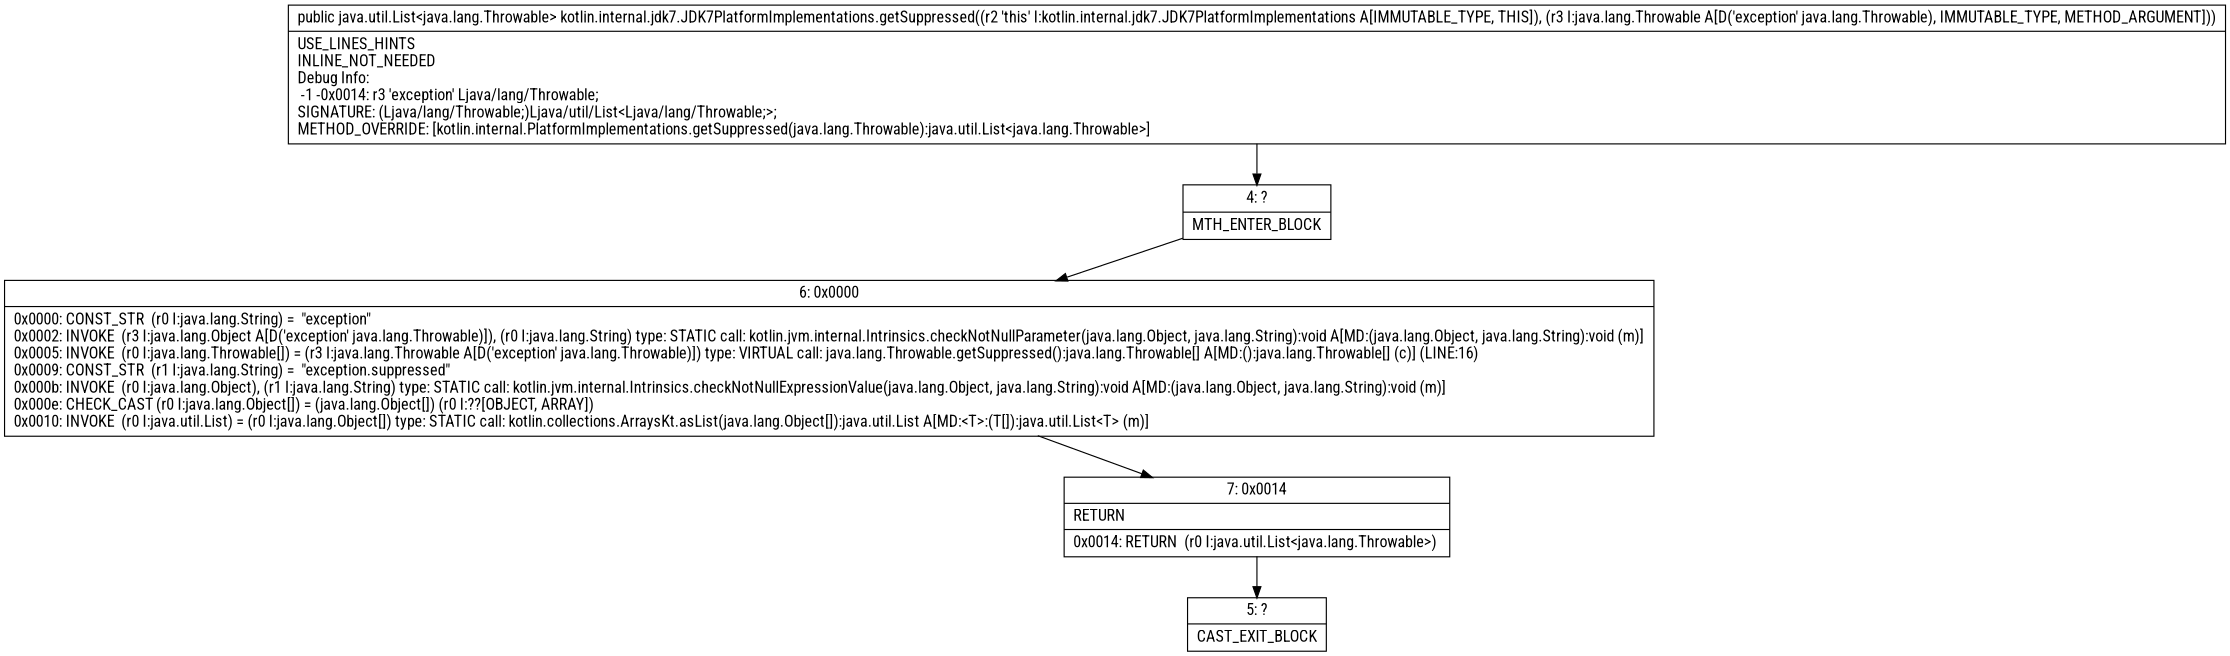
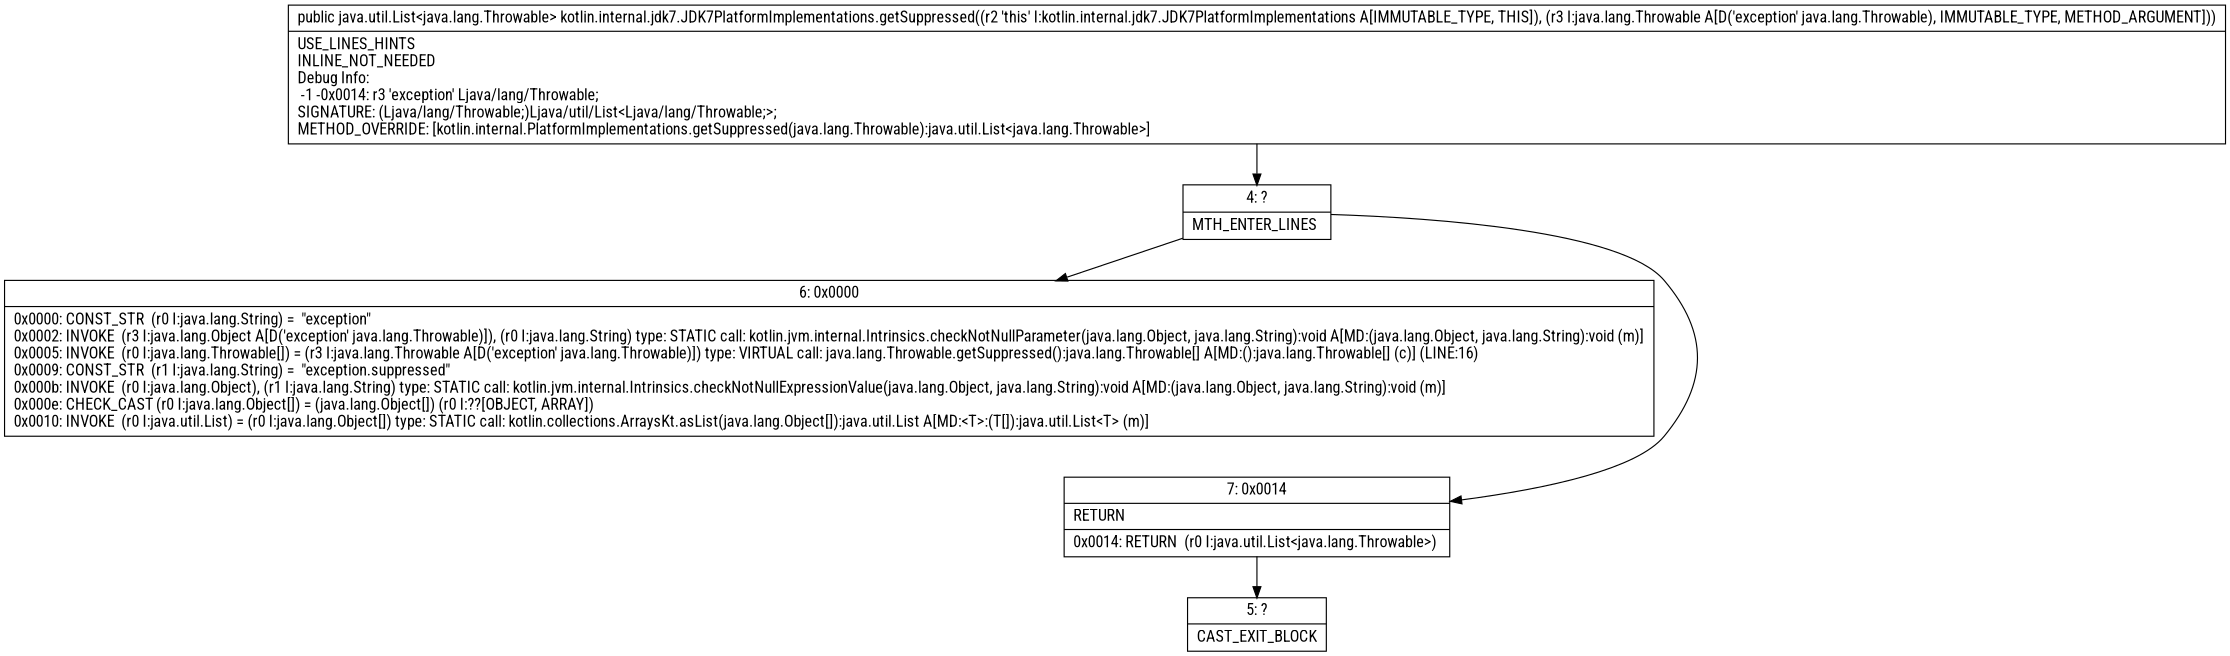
node "4: ?": text "MTH_ENTER_BLOCK" -> "MTH_ENTER_LINES"
edge "6: 0x0000" -> "7: 0x0014": now "4: ?" -> "7: 0x0014"
